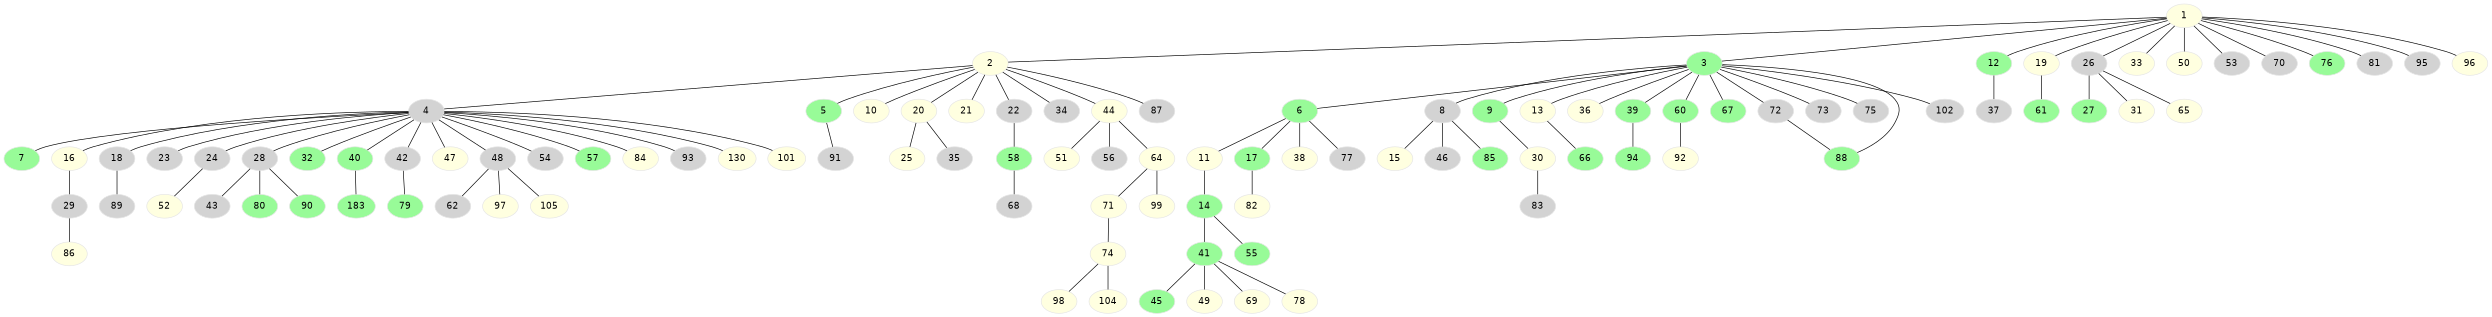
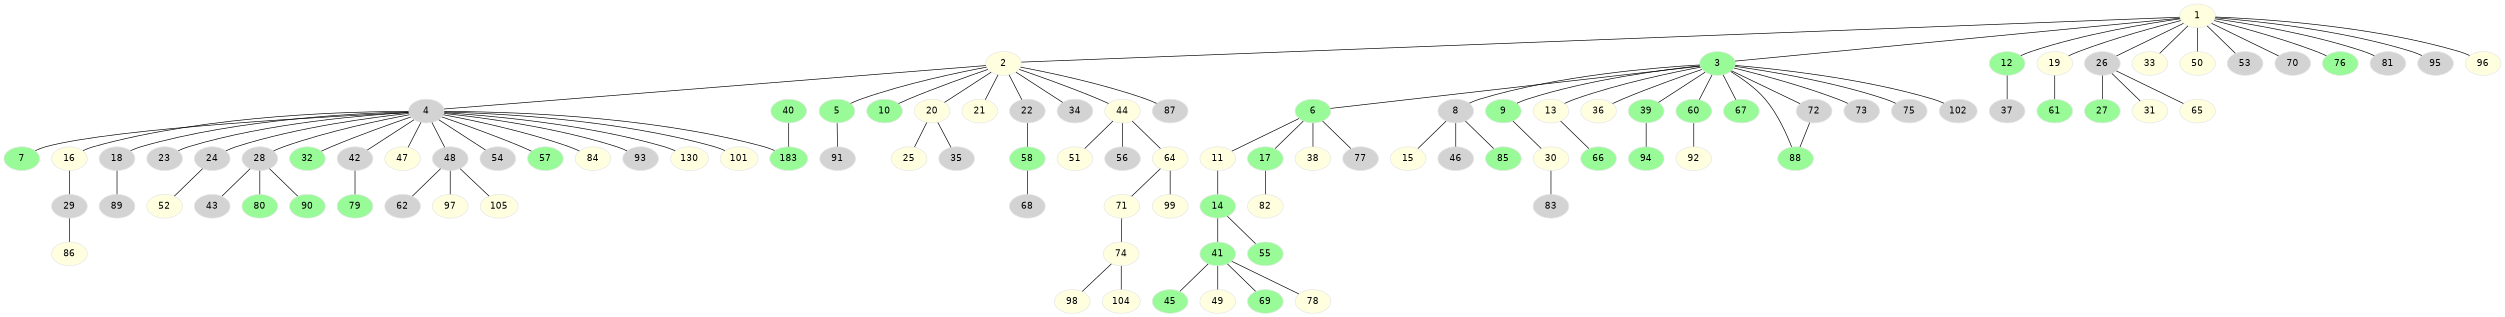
node "10": fillcolor lightyellow -> palegreen
edge "4" -- "40": now "4" -- "183"
node "69": fillcolor lightyellow -> palegreen
